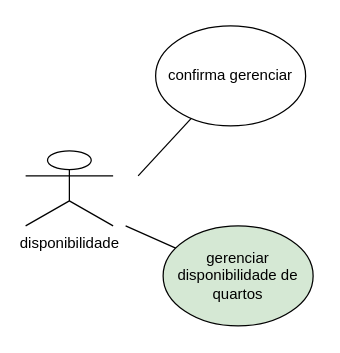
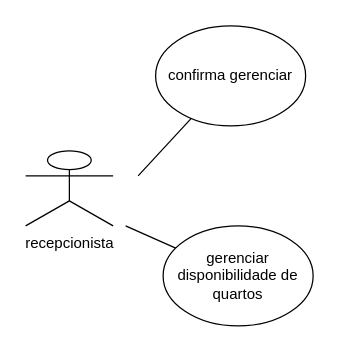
node "disponibilidade": label "disponibilidade" -> "recepcionista"
node "gerenciar disponibilidade de quartos": fillcolor #d5e8d4 -> #ffffff
